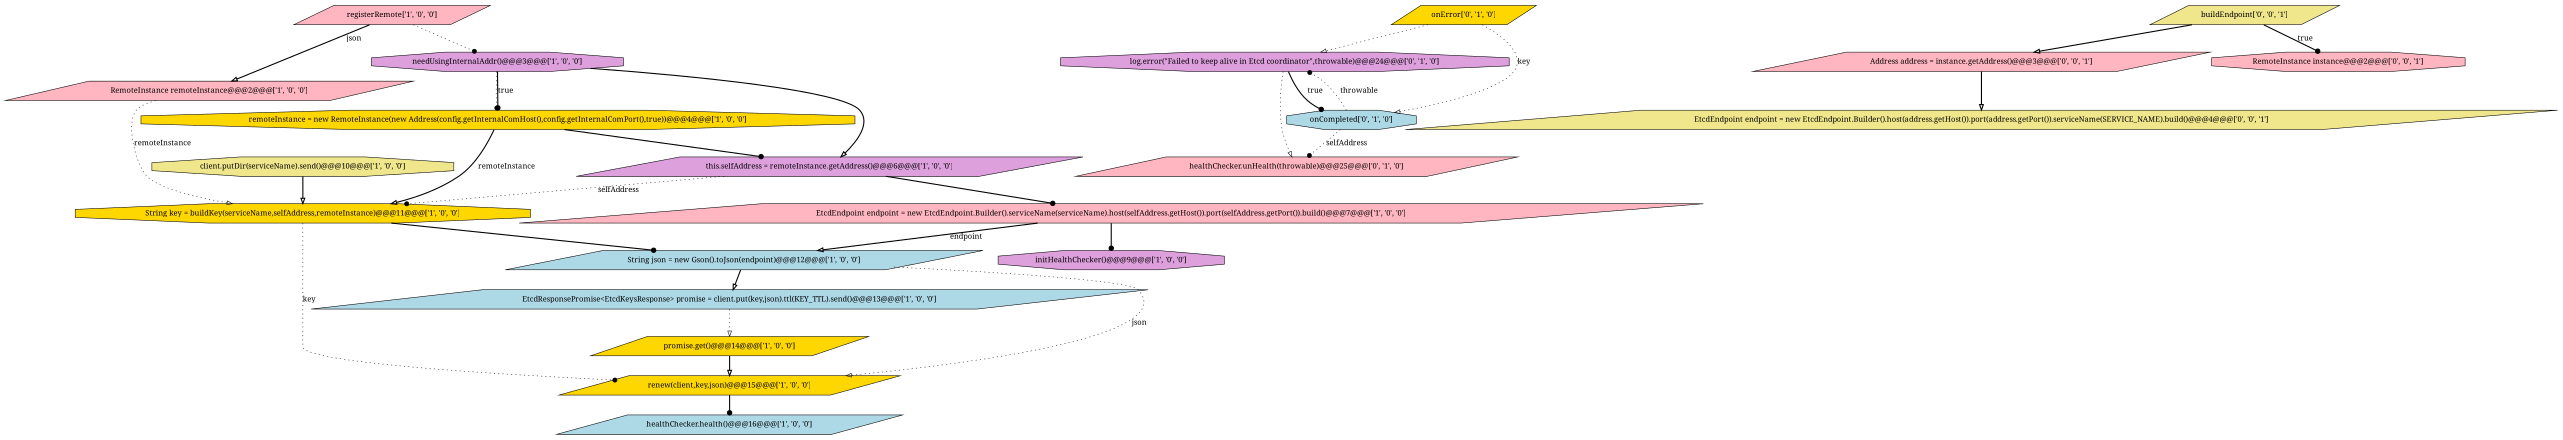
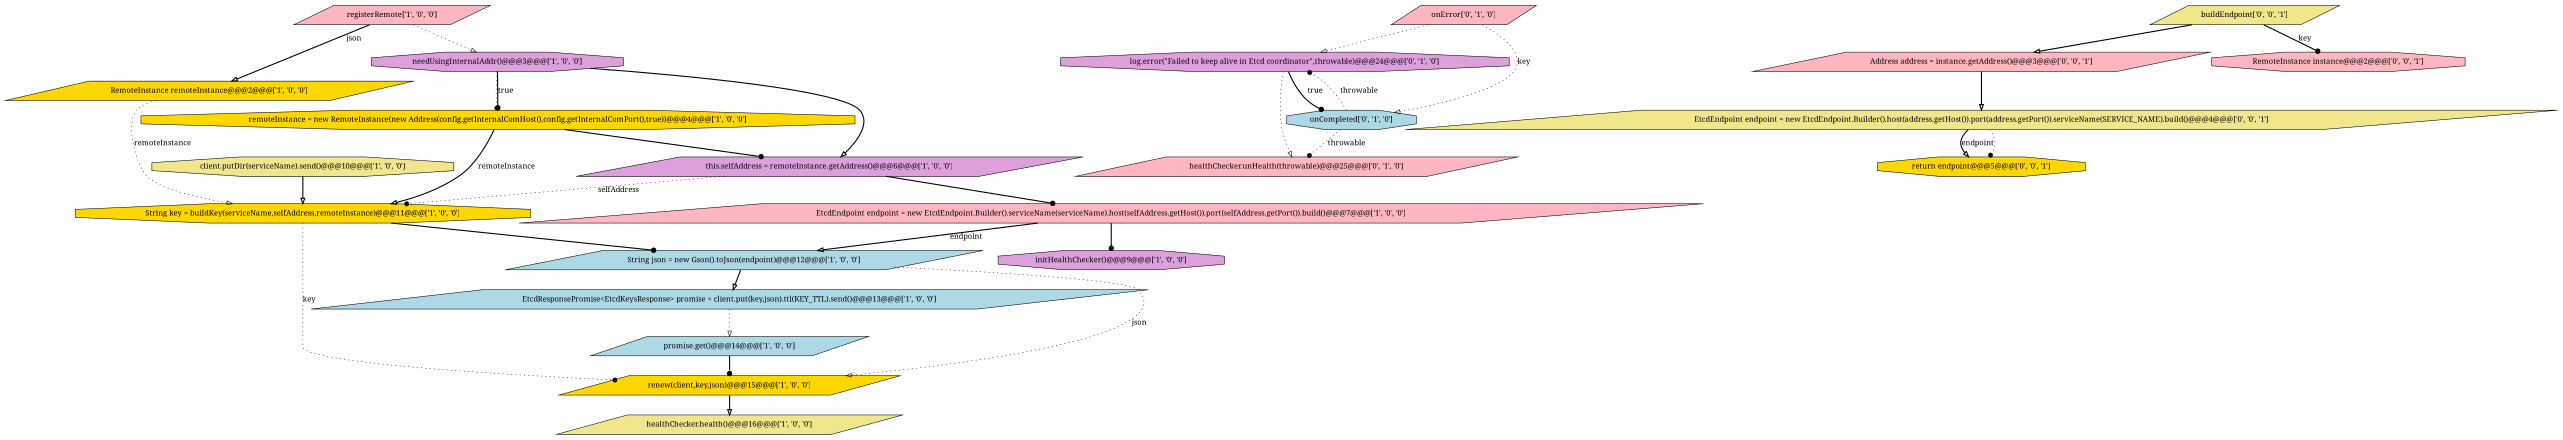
node "onError['0', '1', '0']": fillcolor gold -> lightpink
edge "registerRemote['1', '0', '0']" -> "needUsingInternalAddr()@@@3@@@['1', '0', '0']": arrowhead dot -> onormal
edge "buildEndpoint['0', '0', '1']" -> "RemoteInstance instance@@@2@@@['0', '0', '1']": label "true" -> "key"
node "RemoteInstance remoteInstance@@@2@@@['1', '0', '0']": fillcolor lightpink -> gold
edge "onCompleted['0', '1', '0']" -> "healthChecker.unHealth(throwable)@@@25@@@['0', '1', '0']": label "selfAddress" -> "throwable"
node "return endpoint@@@5@@@['0', '0', '1']": added
node "promise.get()@@@14@@@['1', '0', '0']": fillcolor gold -> lightblue
edge "promise.get()@@@14@@@['1', '0', '0']" -> "renew(client,key,json)@@@15@@@['1', '0', '0']": arrowhead onormal -> dot
edge "renew(client,key,json)@@@15@@@['1', '0', '0']" -> "healthChecker.health()@@@16@@@['1', '0', '0']": arrowhead dot -> onormal
node "healthChecker.health()@@@16@@@['1', '0', '0']": fillcolor lightblue -> khaki
